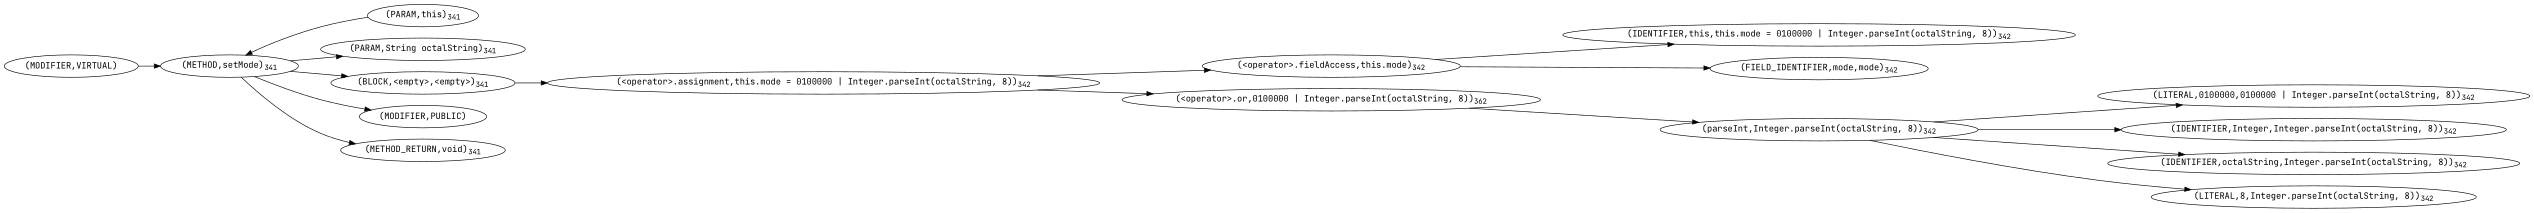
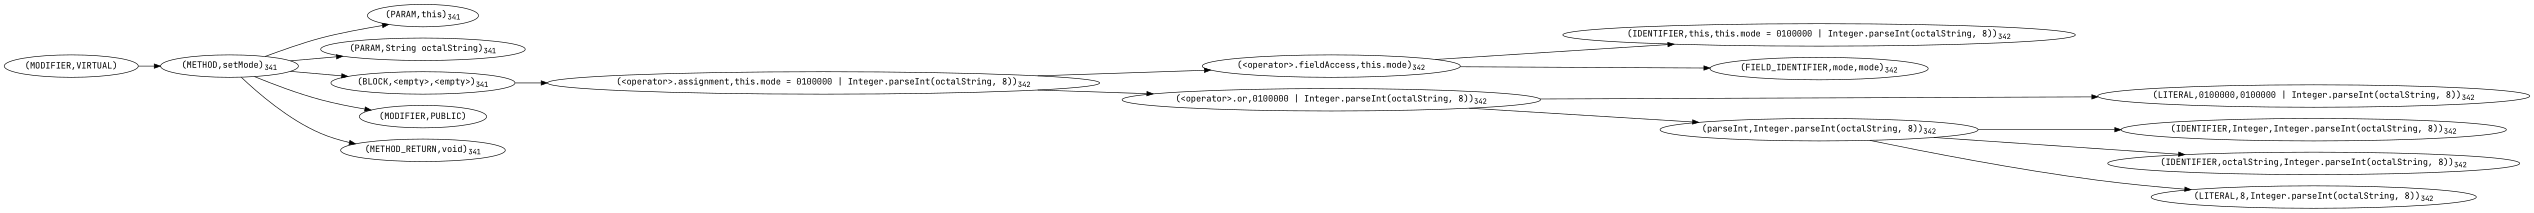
edge "(PARAM,this)" -> "(METHOD,setMode)": reversed
node "(<operator>.or,0100000 | Integer.parseInt(octalString, 8))": text "362" -> "342"
edge "(parseInt,Integer.parseInt(octalString, 8))" -> "(LITERAL,0100000,0100000 | Integer.parseInt(octalString, 8))": now "(<operator>.or,0100000 | Integer.parseInt(octalString, 8))" -> "(LITERAL,0100000,0100000 | Integer.parseInt(octalString, 8))"
